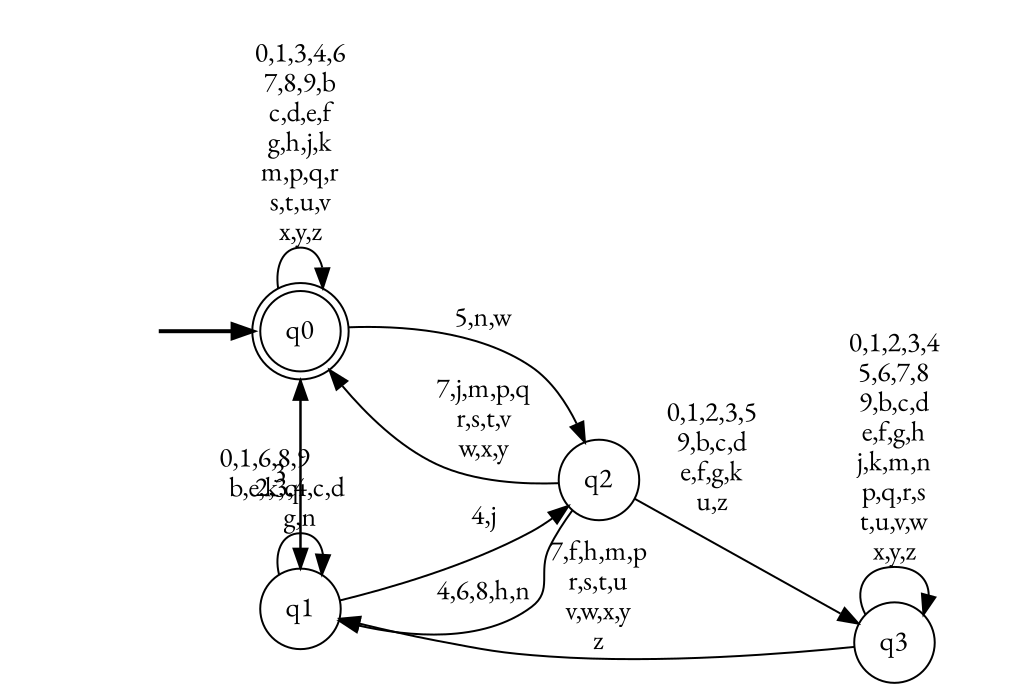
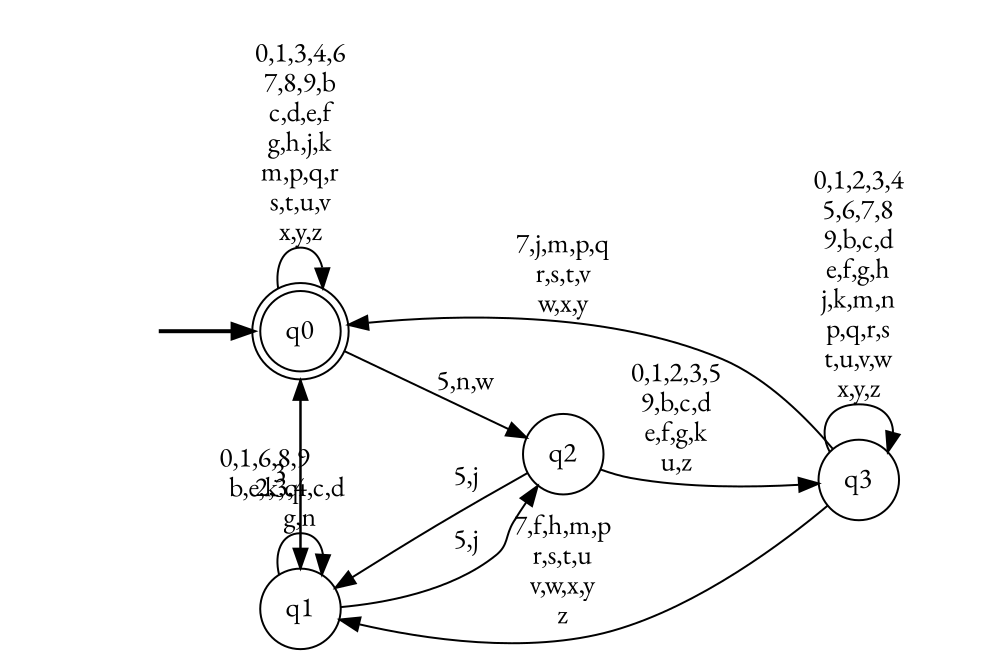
edge "q2" -> "q0": now "q3" -> "q0"
edge "q1" -> "q2": label "4,j" -> "5,j"
edge "q2" -> "q1": label "4,6,8,h,n" -> "5,j"
